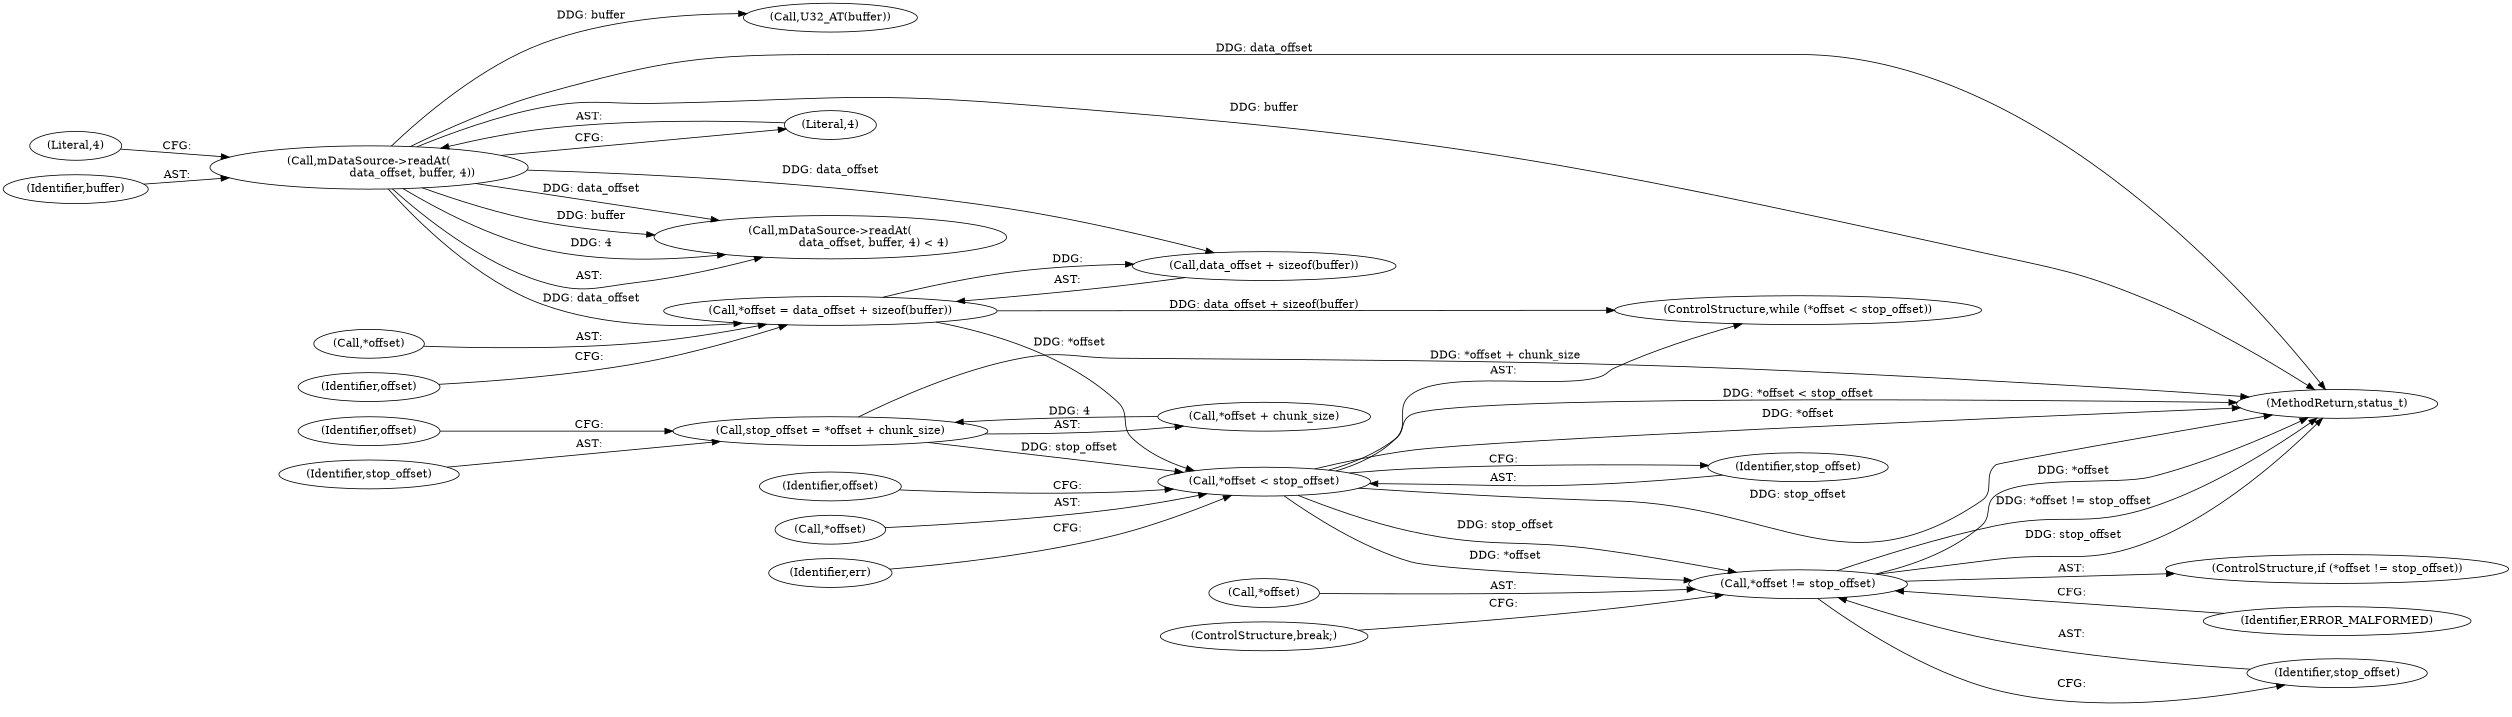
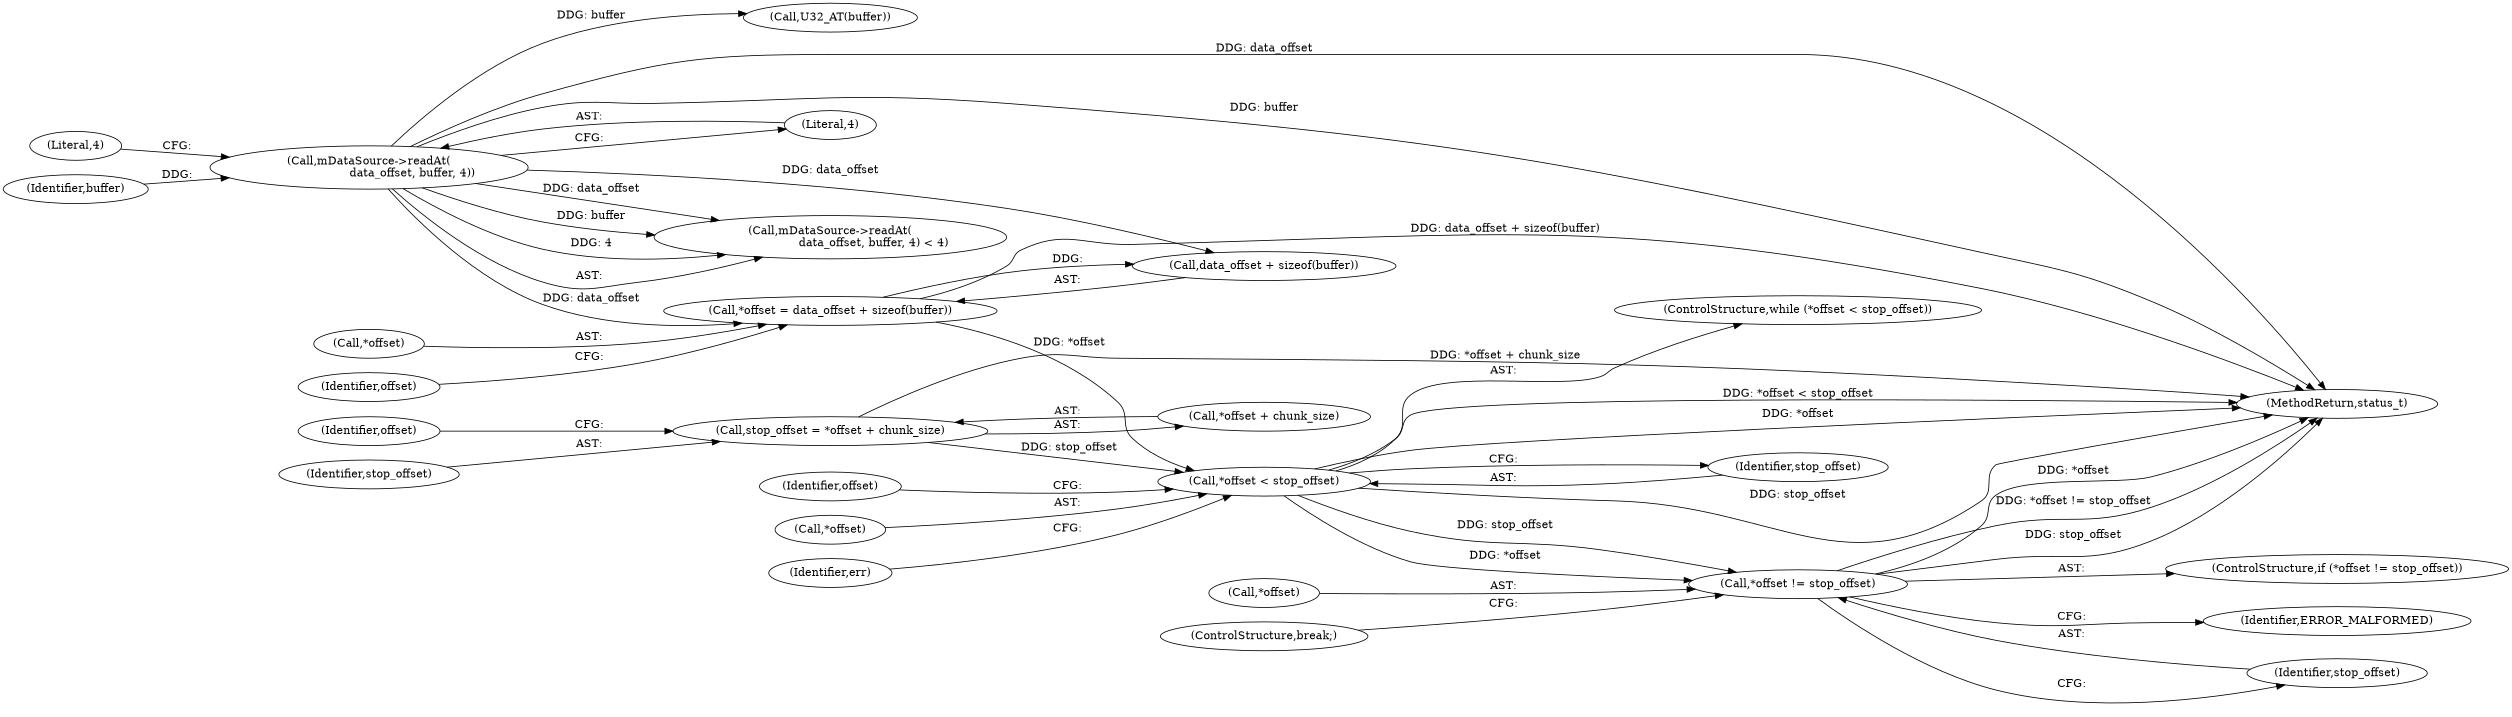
edge "(Identifier,buffer)" -> "(Call,mDataSource->readAt( data_offset, buffer, 4))": label "AST: " -> "DDG: "
edge "(Call,*offset = data_offset + sizeof(buffer))" -> "(ControlStructure,while (*offset < stop_offset))": now "(Call,*offset = data_offset + sizeof(buffer))" -> "(MethodReturn,status_t)"
edge "(Call,*offset + chunk_size)" -> "(Call,stop_offset = *offset + chunk_size)": label "DDG: 4" -> "AST: "
edge "(Identifier,ERROR_MALFORMED)" -> "(Call,*offset != stop_offset)": reversed
